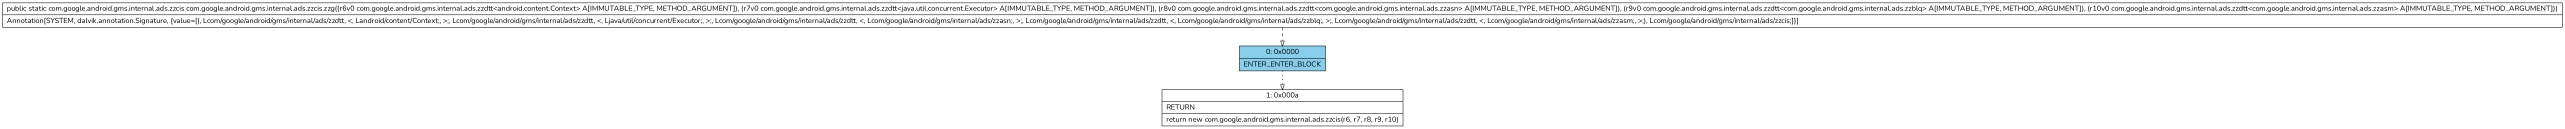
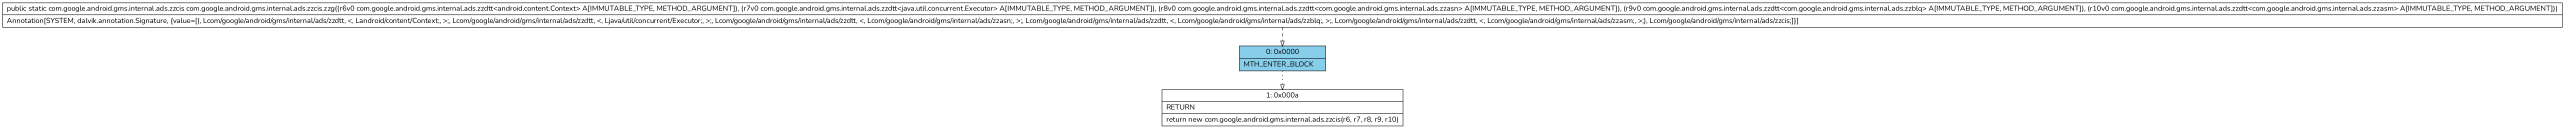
node "0: 0x0000": text "ENTER_ENTER_BLOCK" -> "MTH_ENTER_BLOCK"
